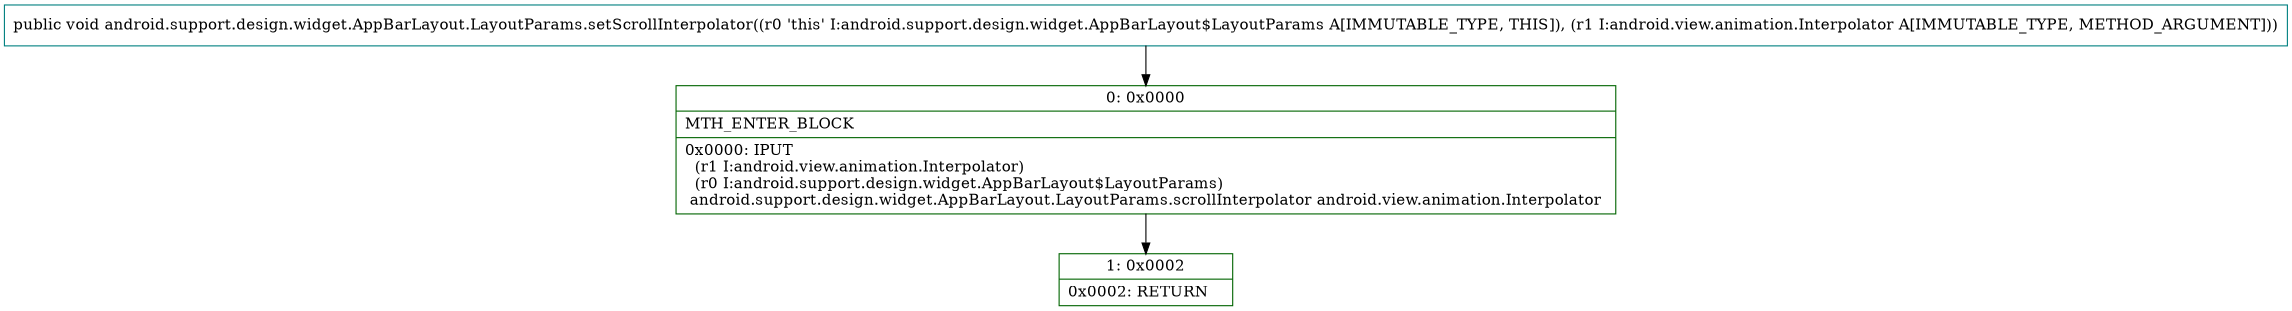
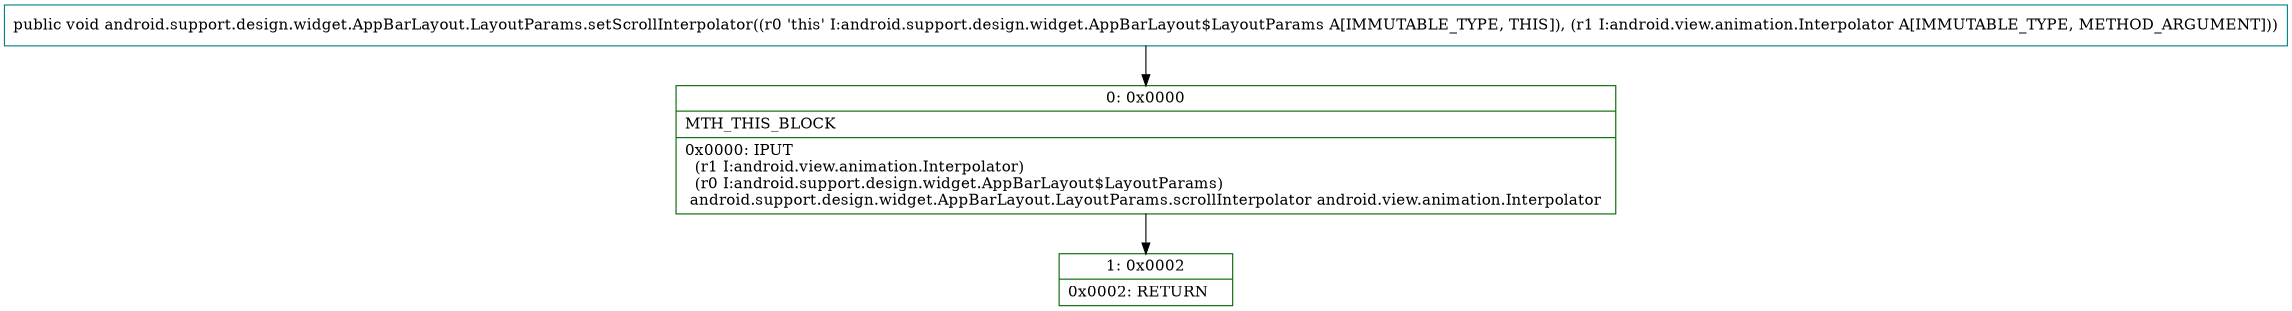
node "0: 0x0000": text "MTH_ENTER_BLOCK" -> "MTH_THIS_BLOCK"
